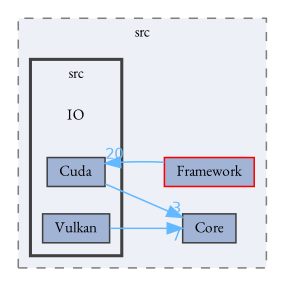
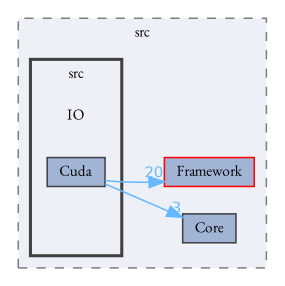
edge "Framework" -> "Cuda": reversed
node "Vulkan": removed
